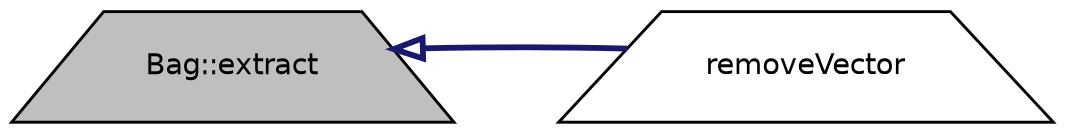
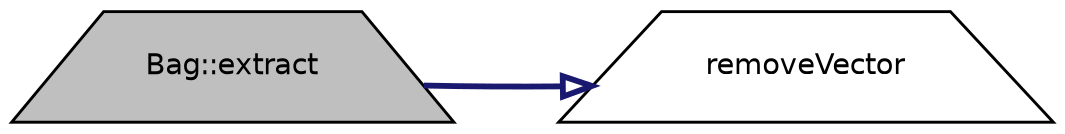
edge "removeVector" -> "Bag::extract": reversed
